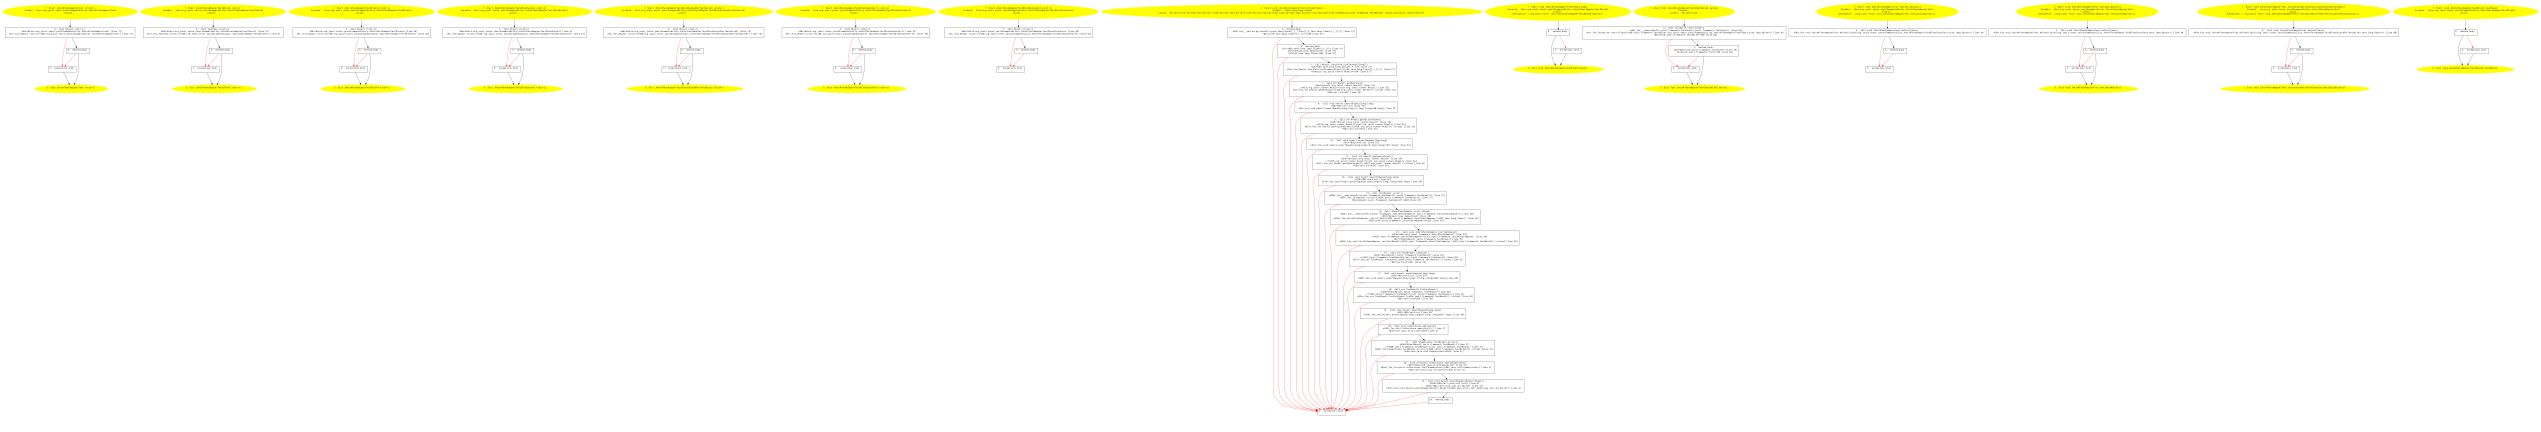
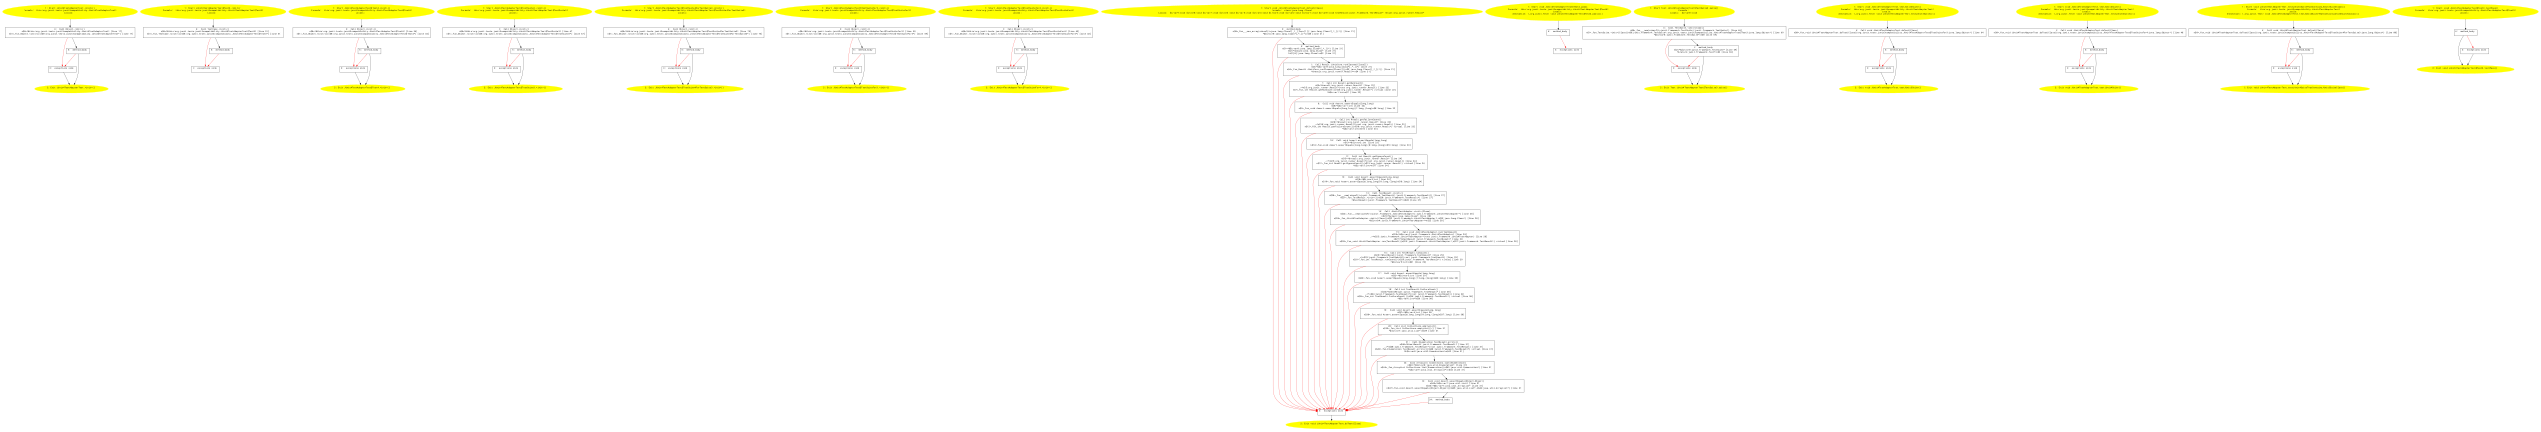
node "2: Exit void JUnit4TestAdapterTest$Test4.pass()": removed
node "2: Exit JUnit4TestAdapterTest$Test3.<init>()": removed
node "2: Exit JUnit4TestAdapterTest$TestSuiteFor4.<init>()": added
node "2: Exit void JUnit4TestAdapterTest.testJUnit3Suite()": added
node "2: Exit void JUnit4TestAdapterTest.doTest(Class)": added
